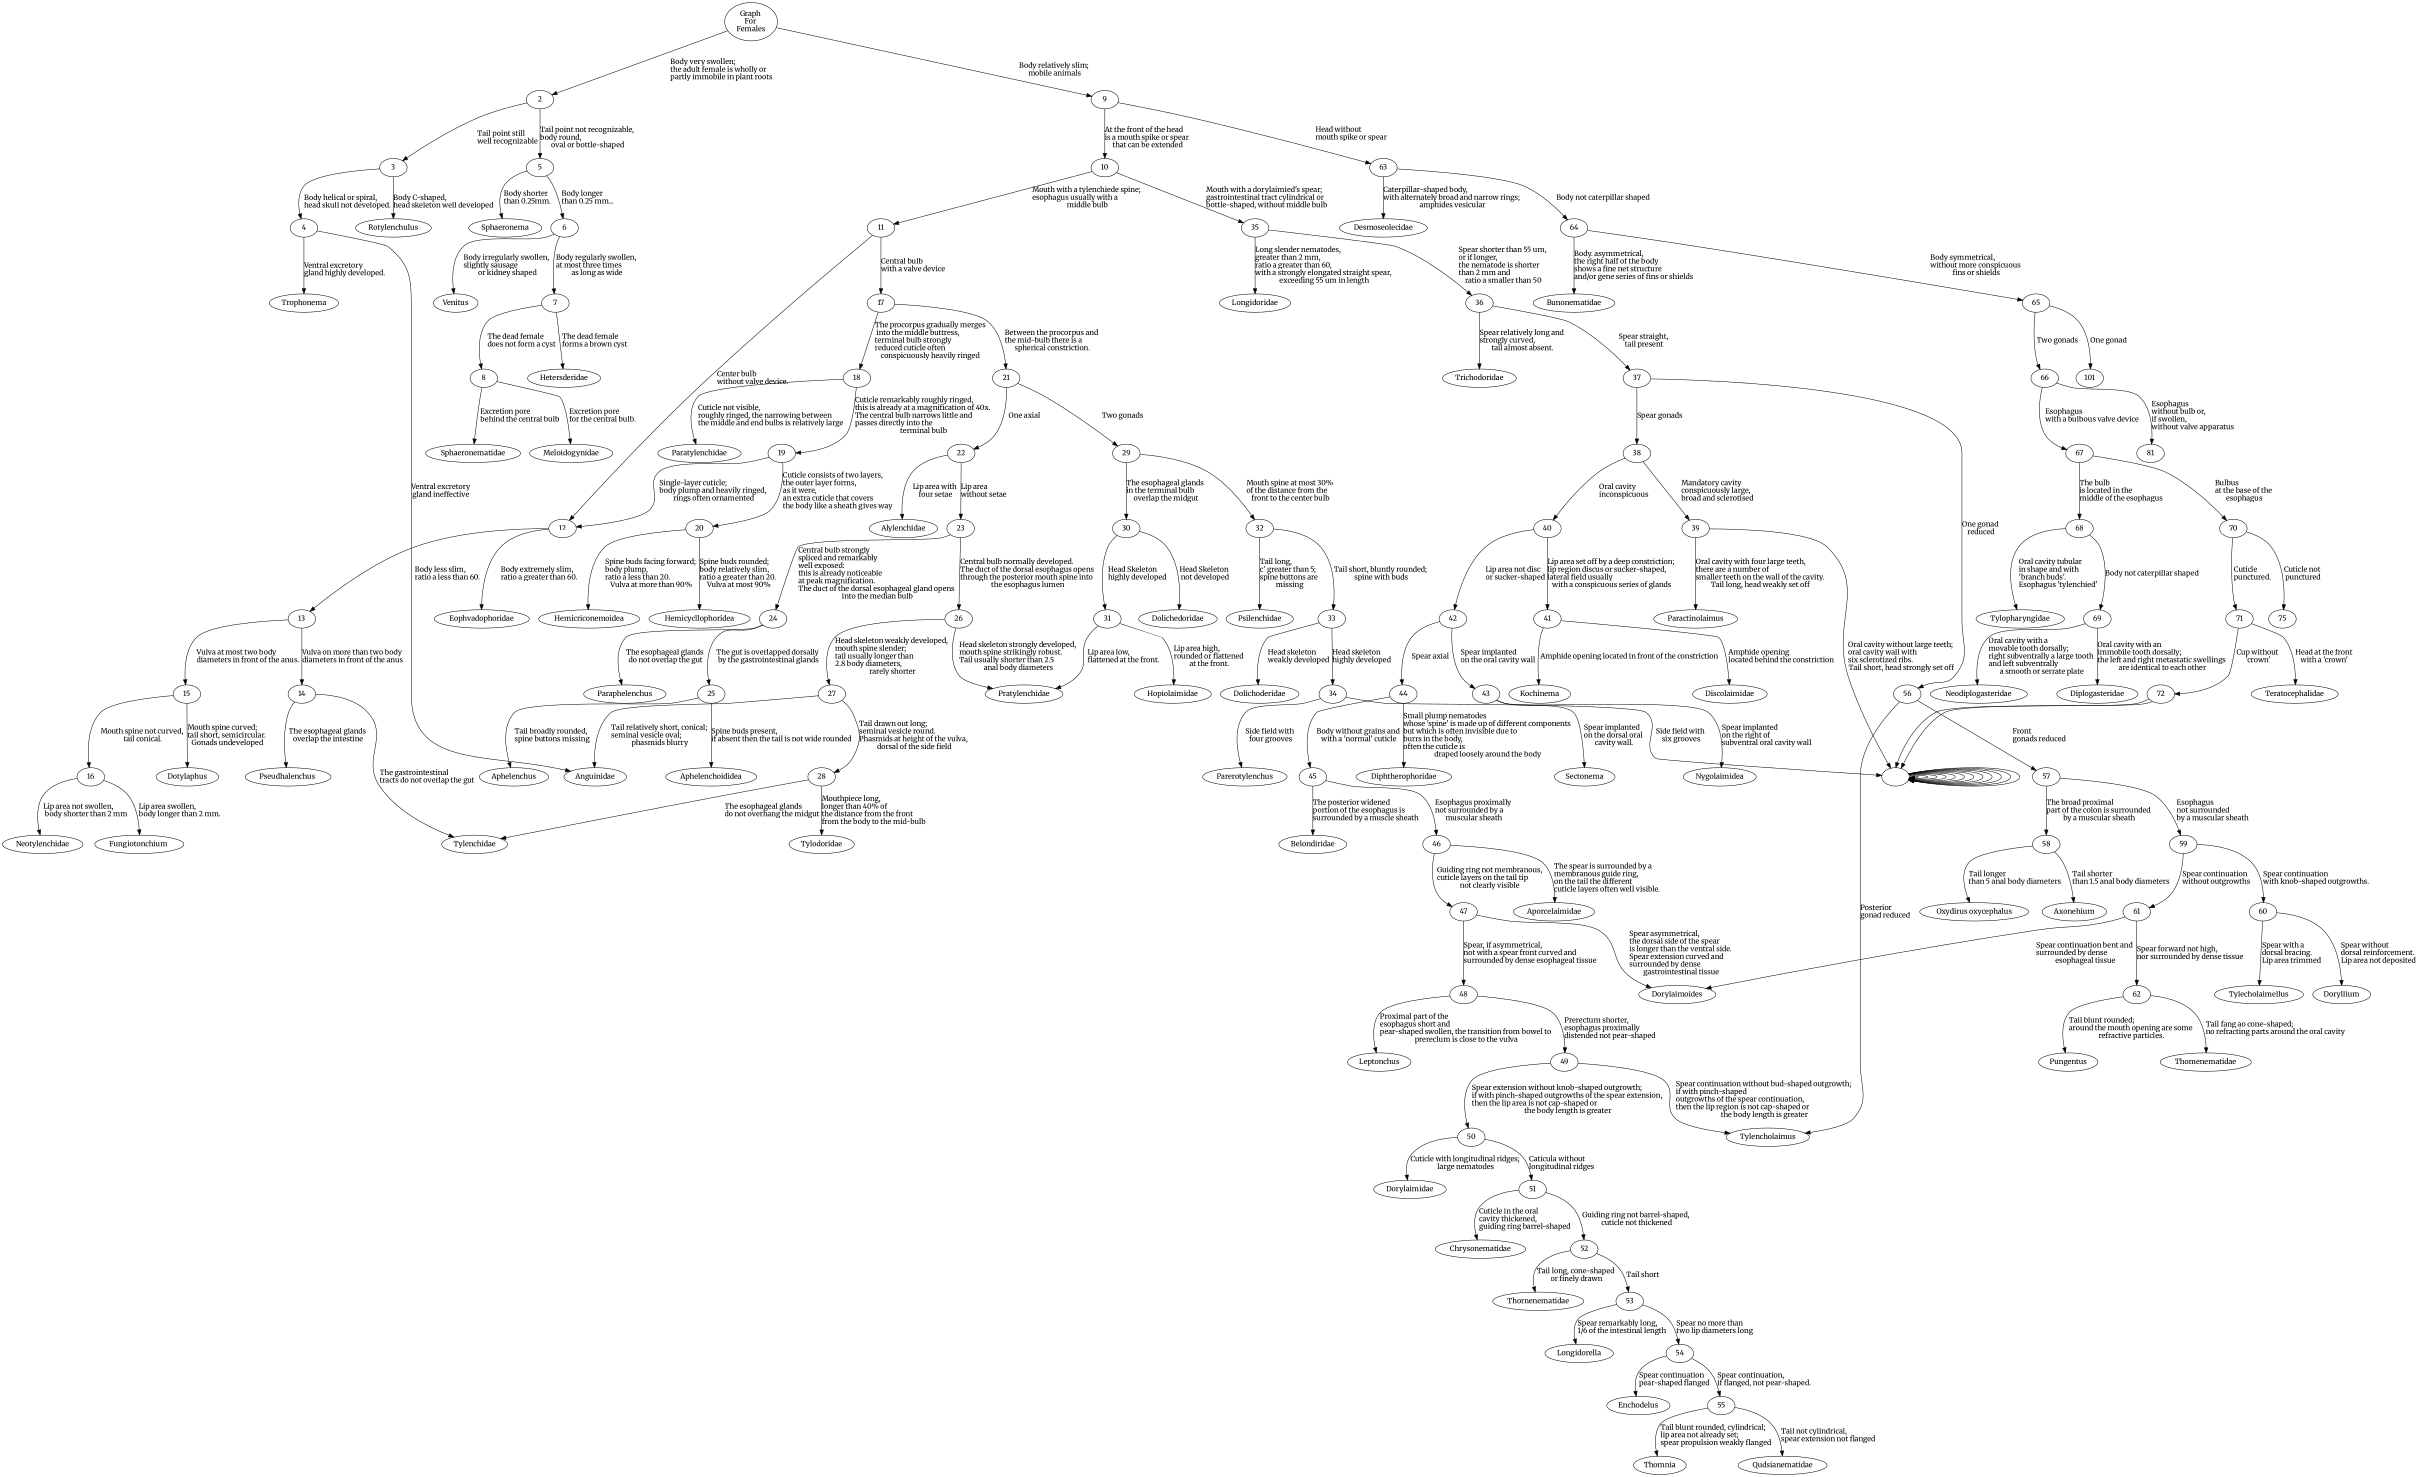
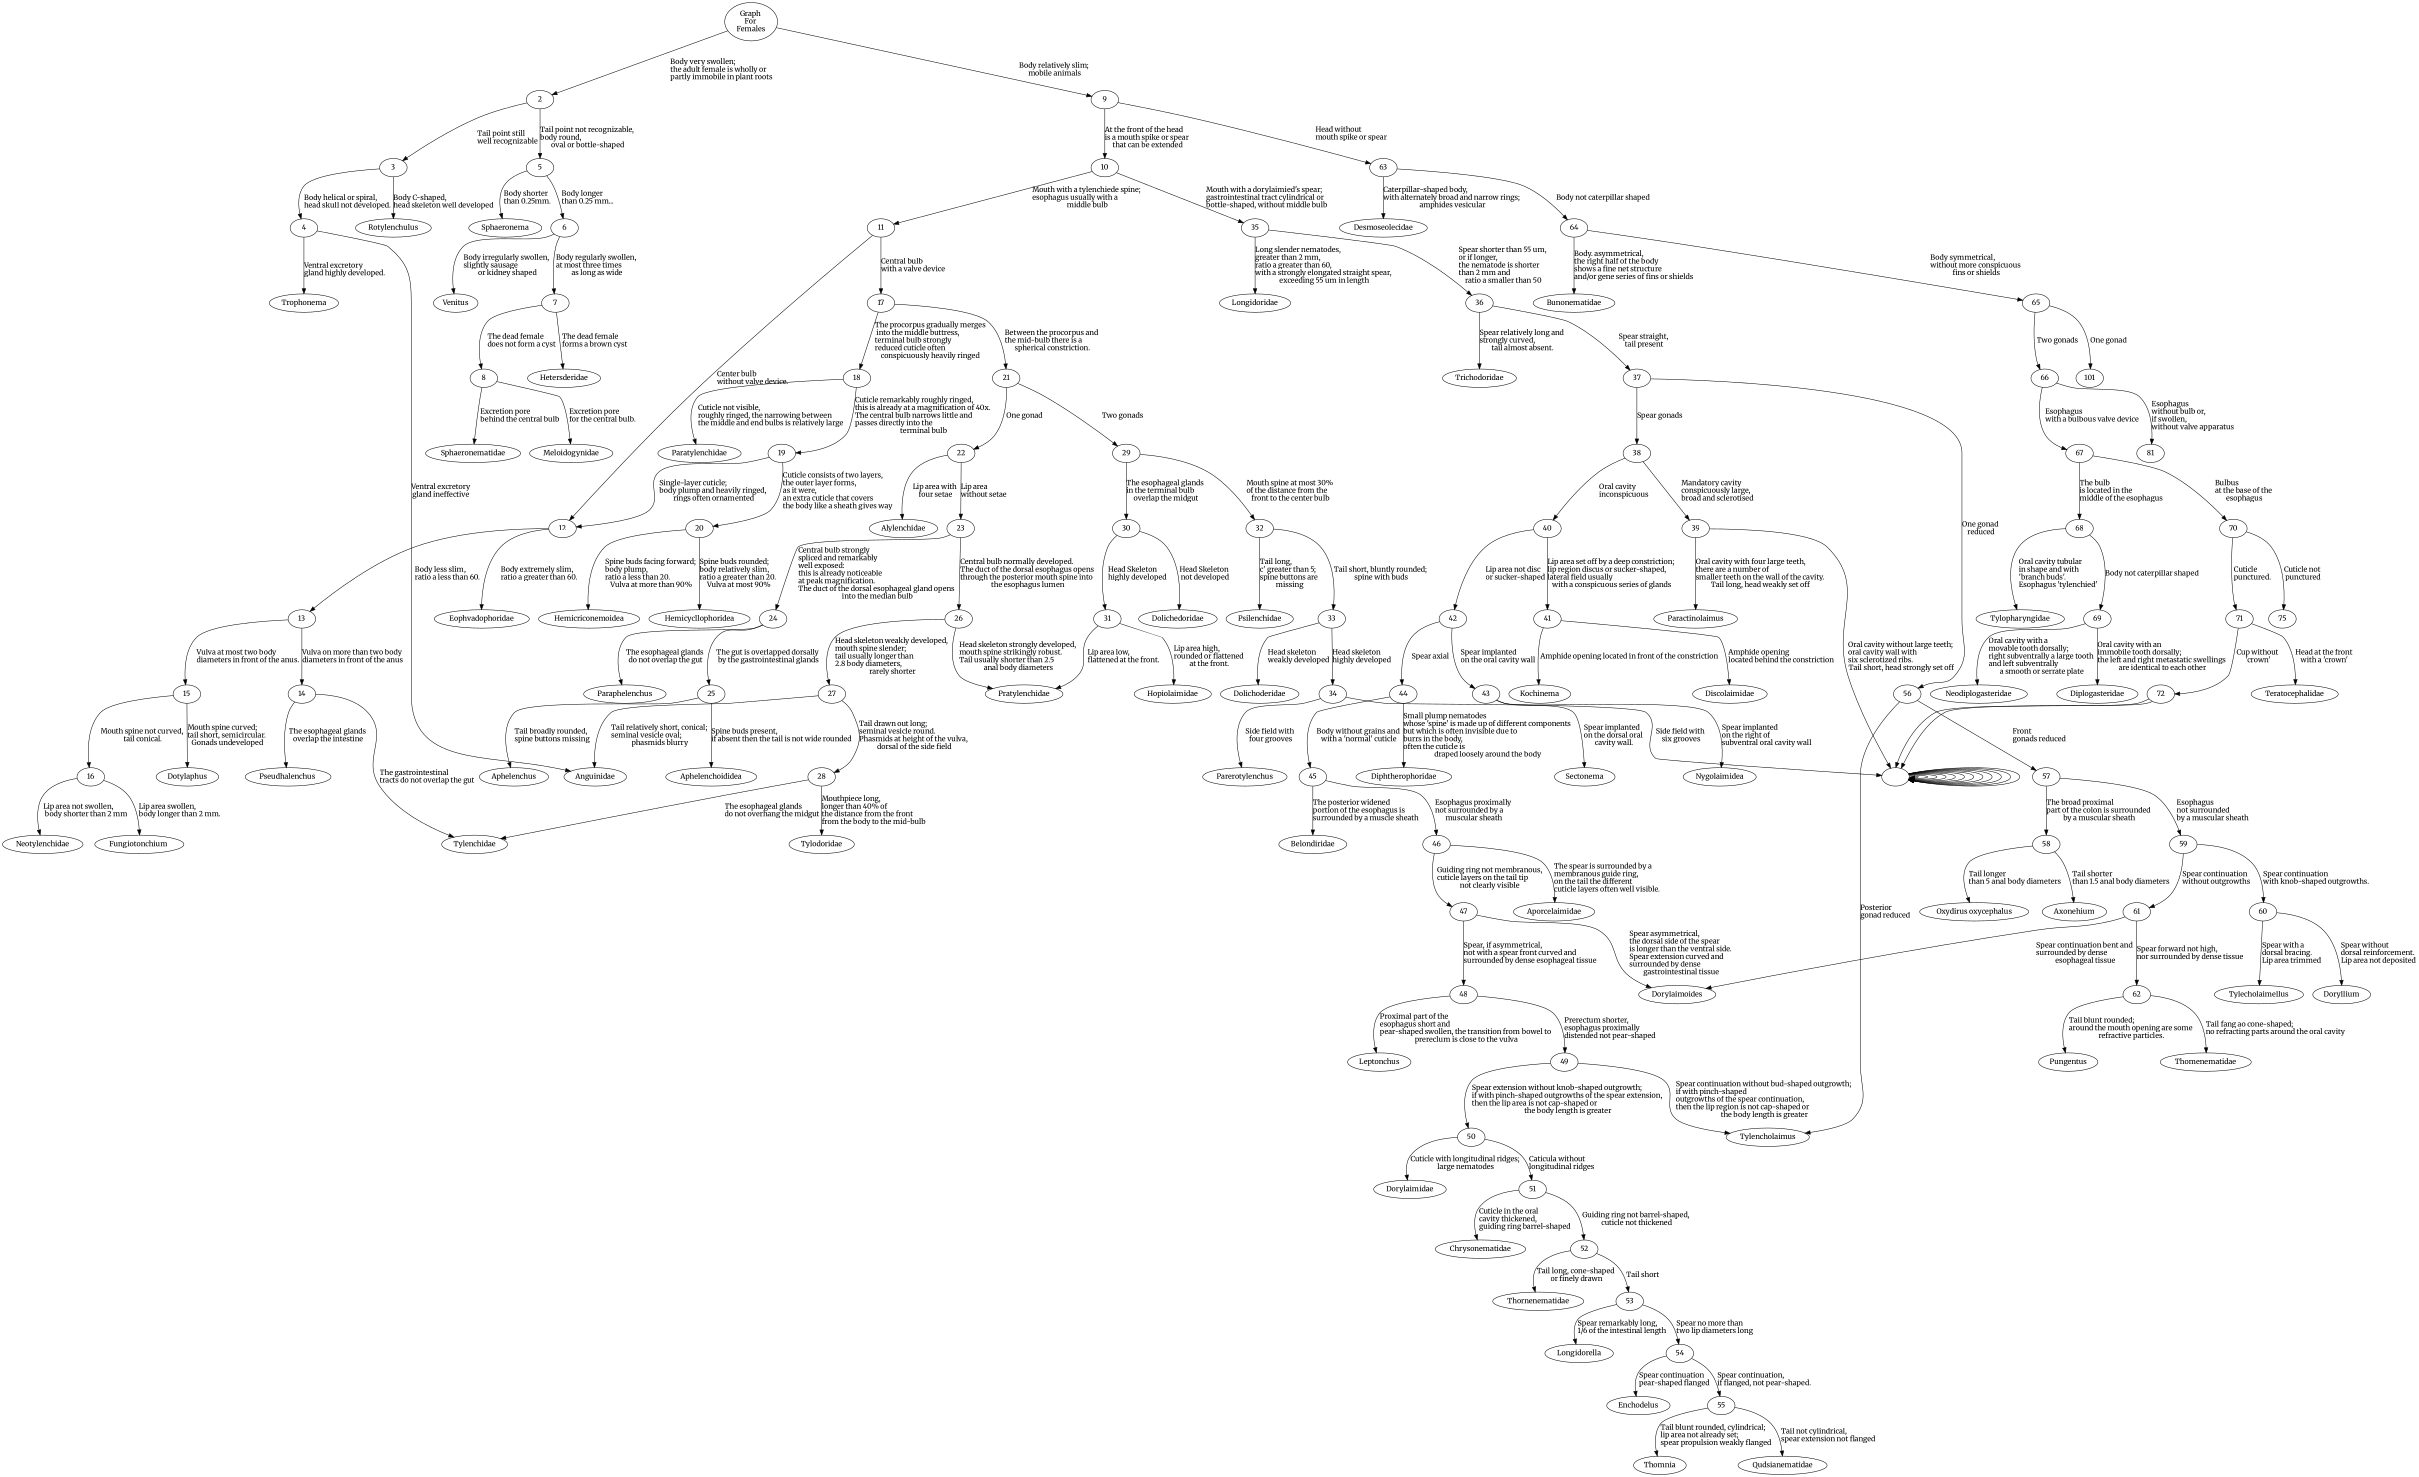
edge "21" -> "22": label "One axial" -> "One gonad"
